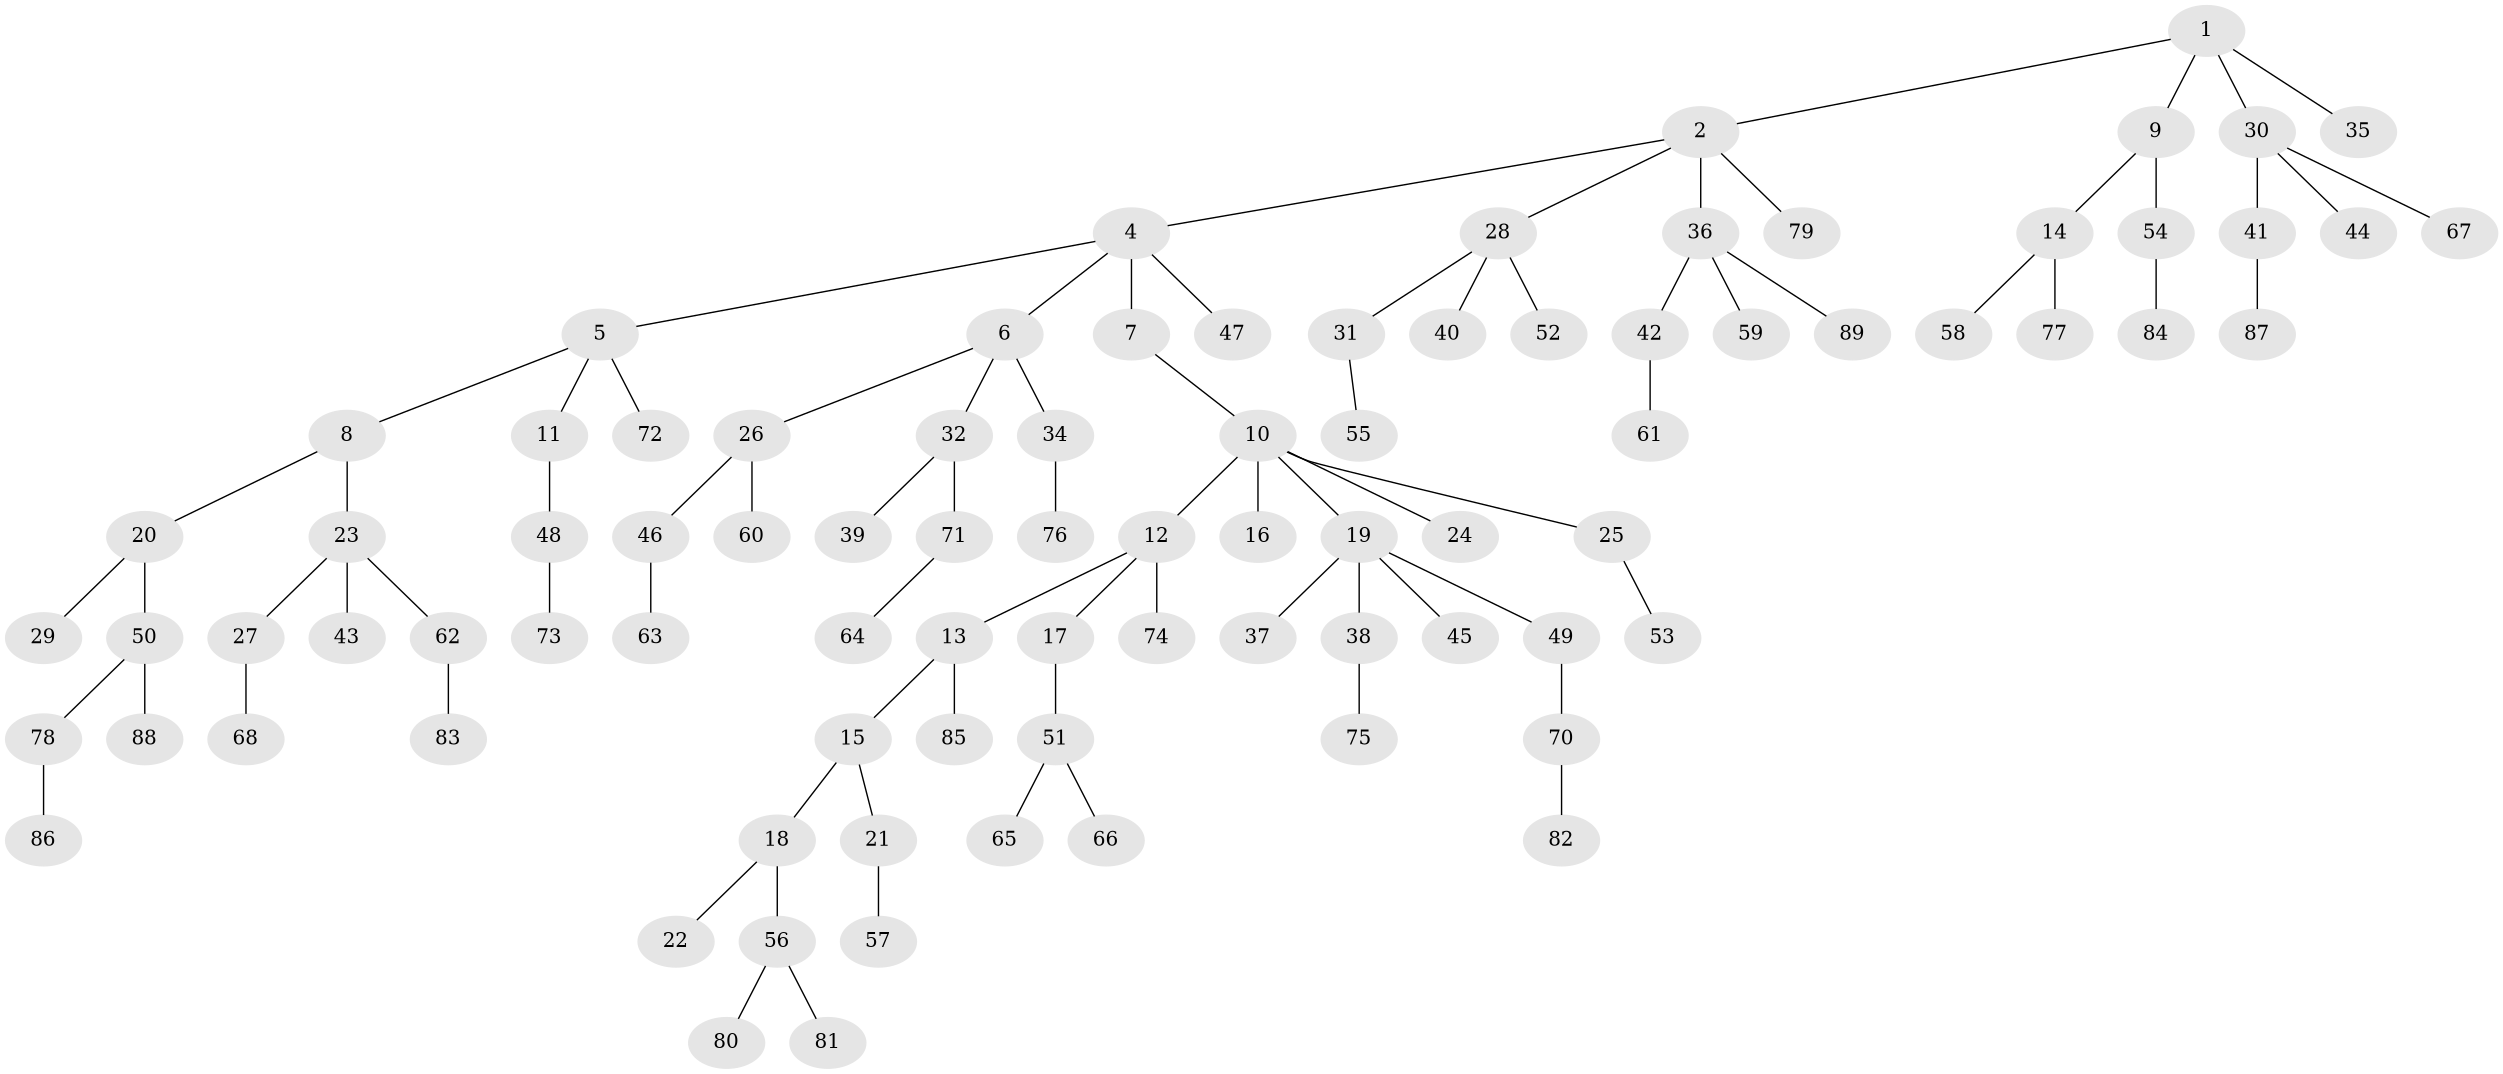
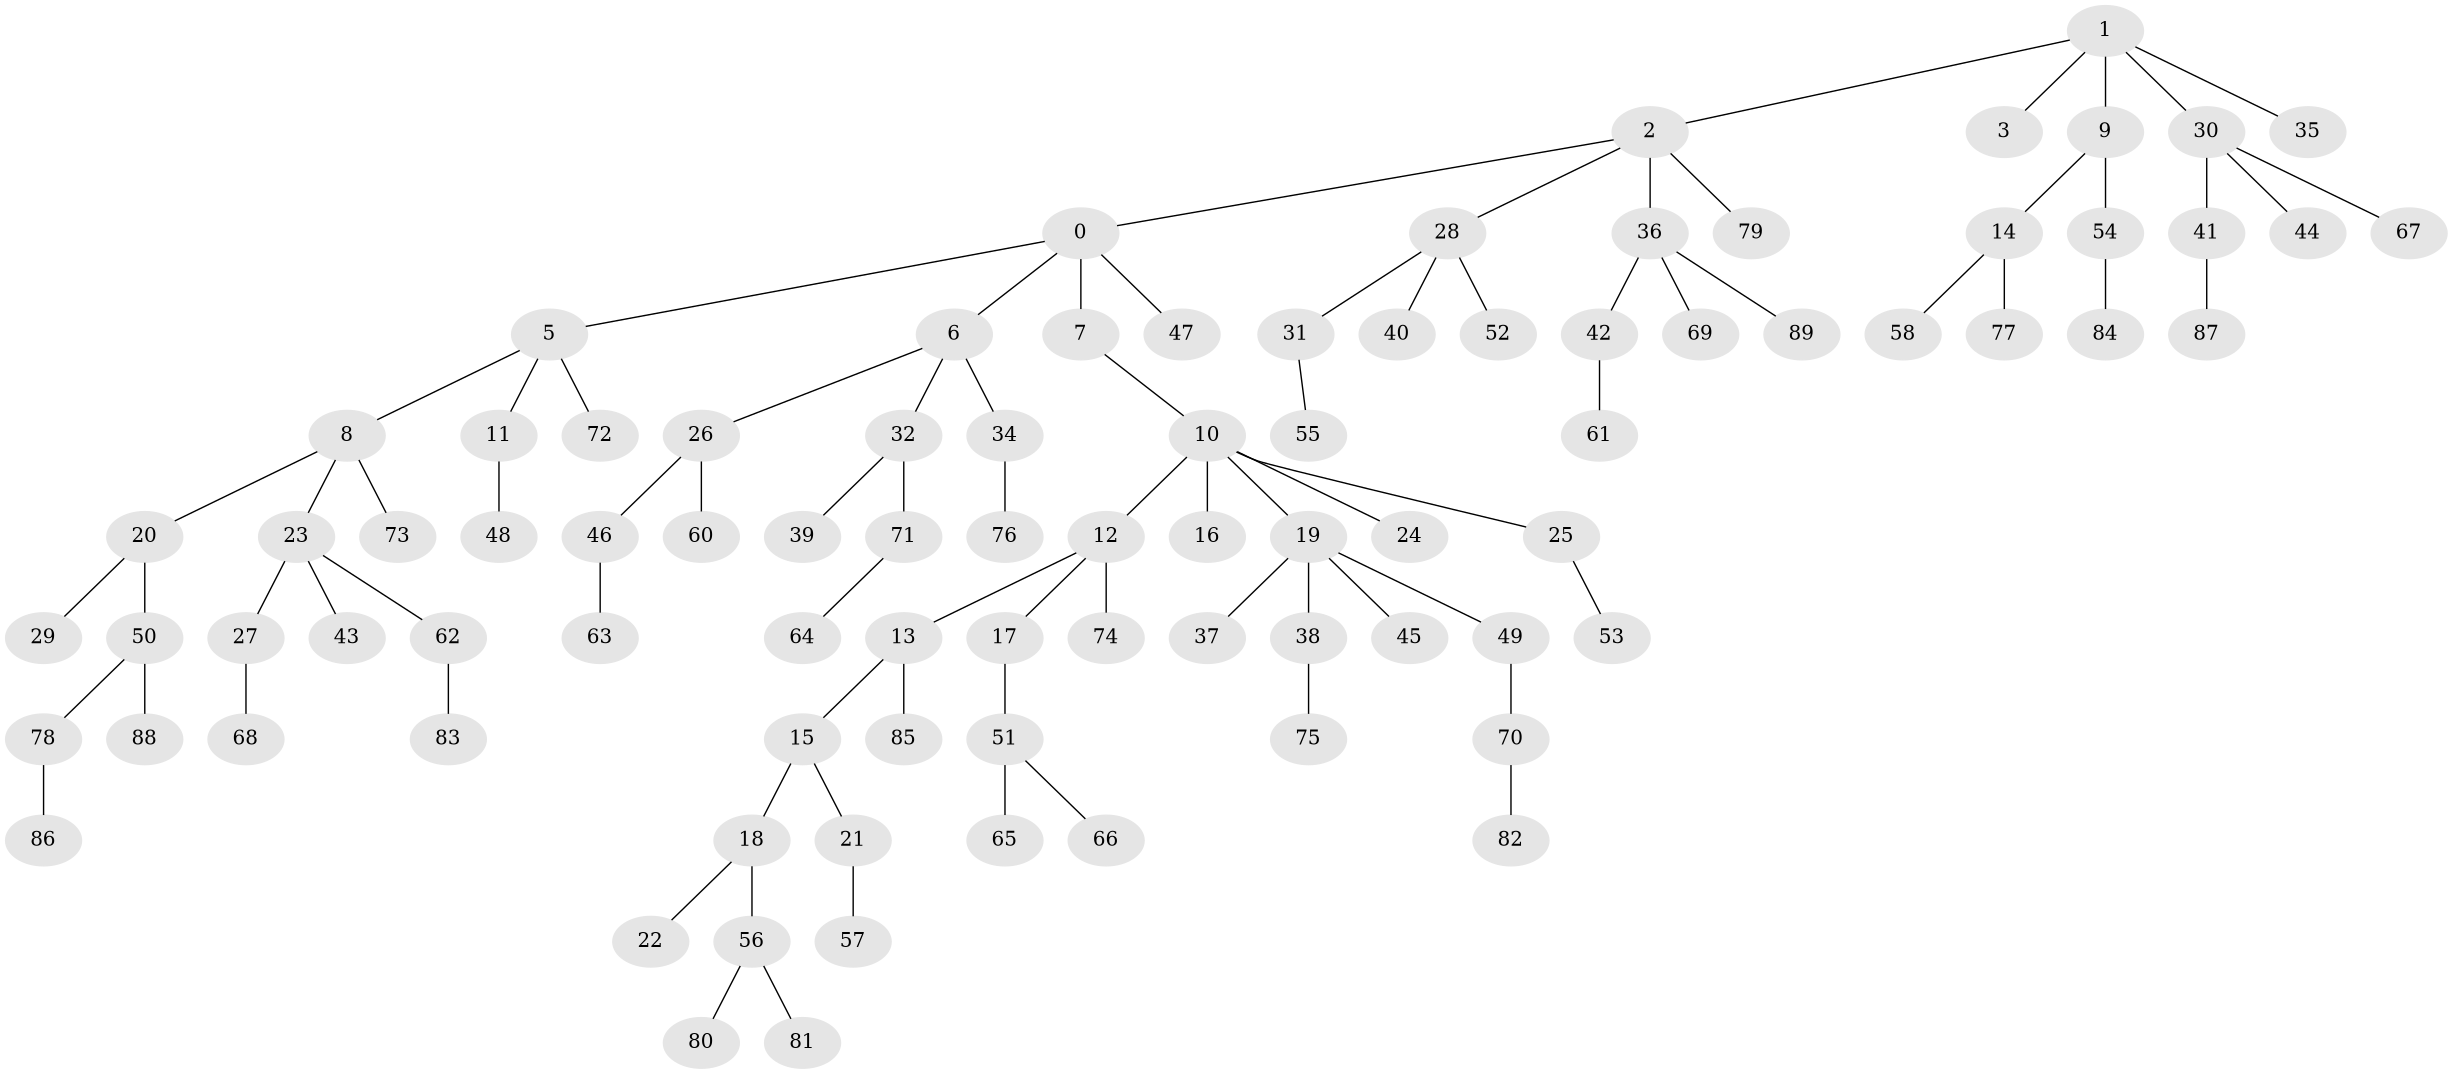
node "3": added
node "4": label "4" -> "0"
node "59": label "59" -> "69"
edge "48" -- "73": now "8" -- "73"
